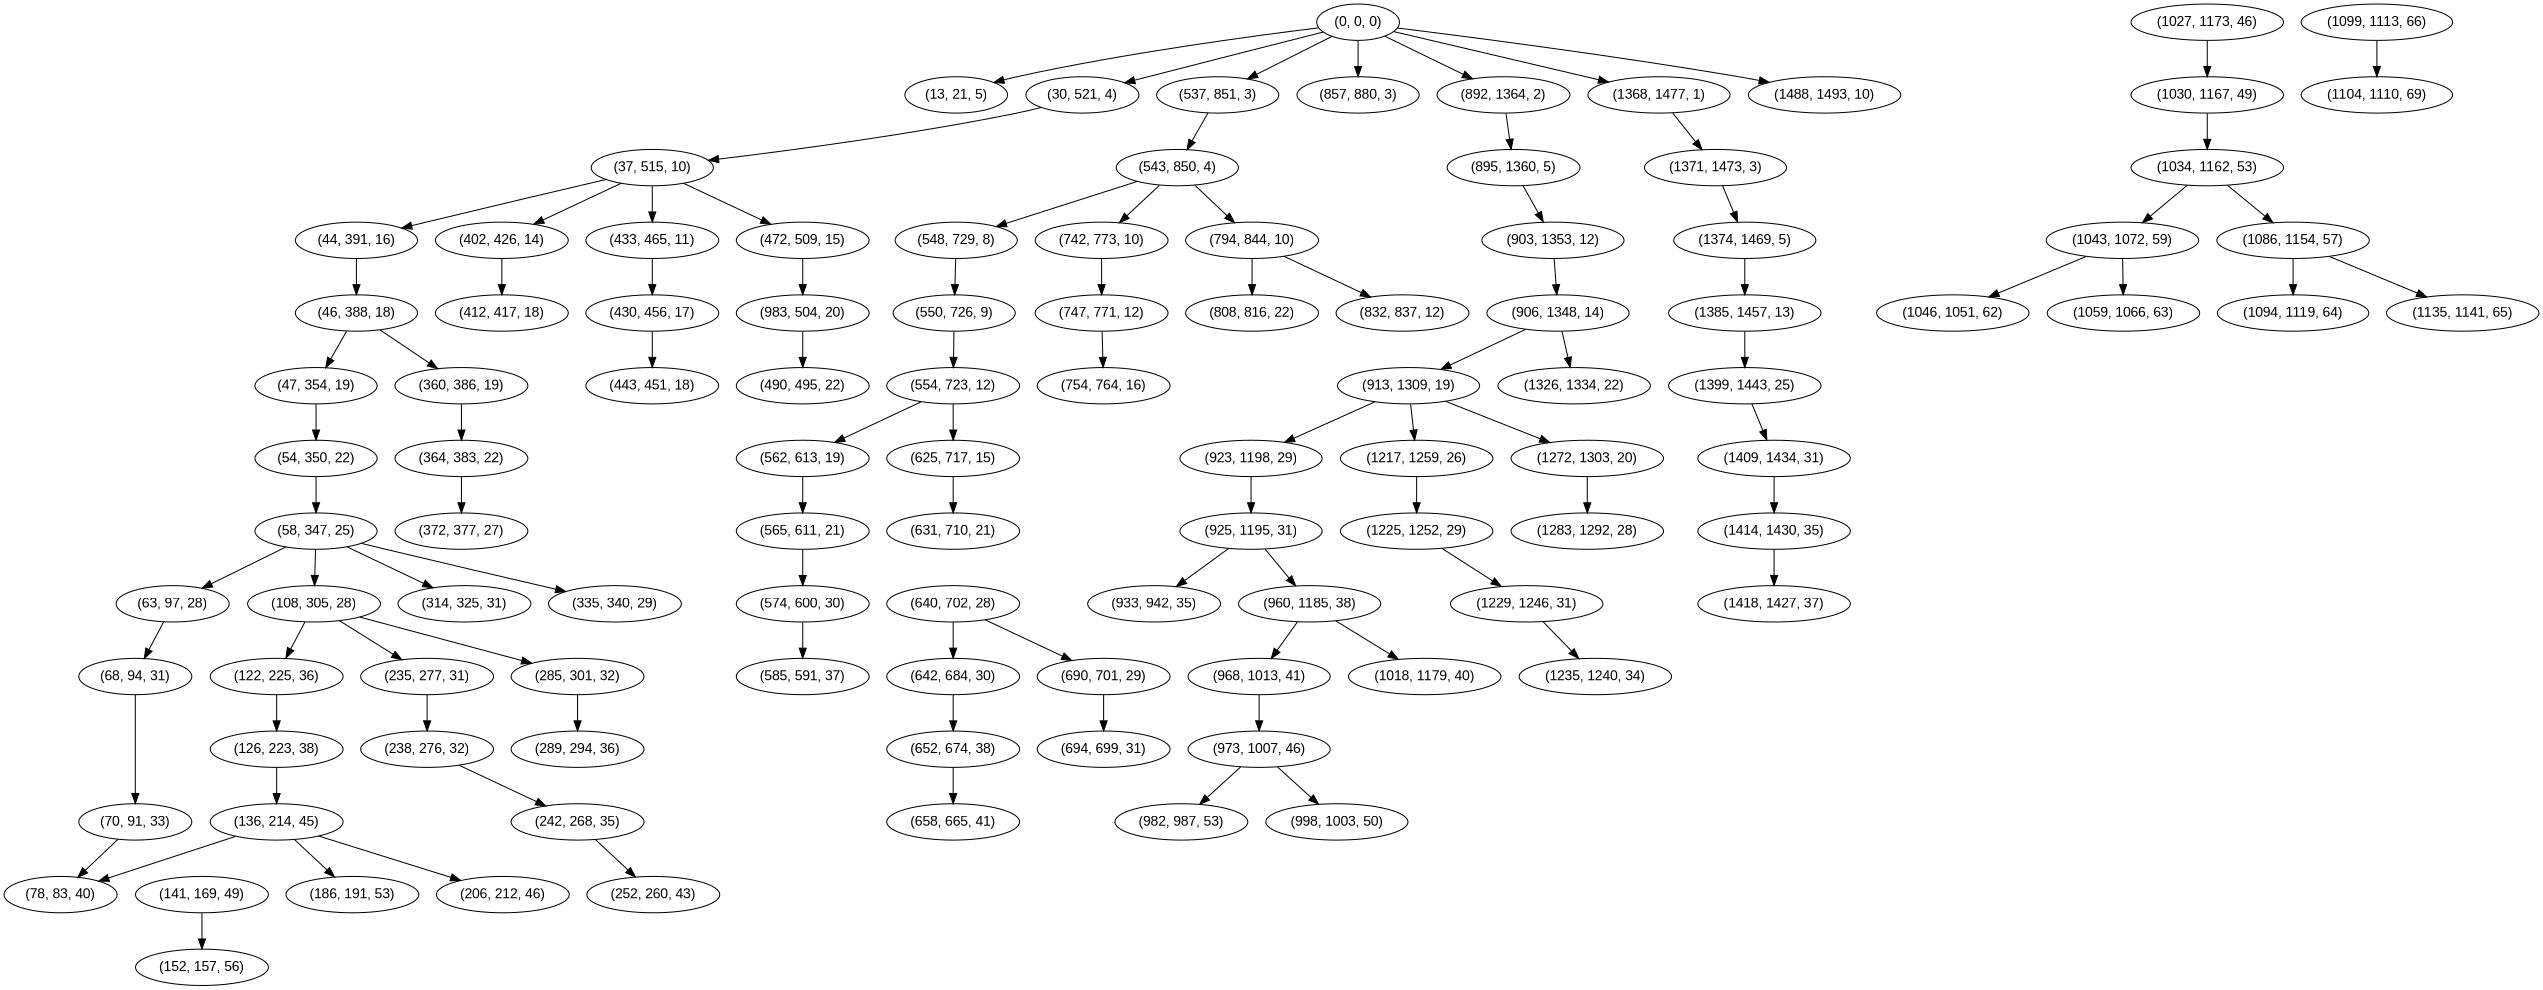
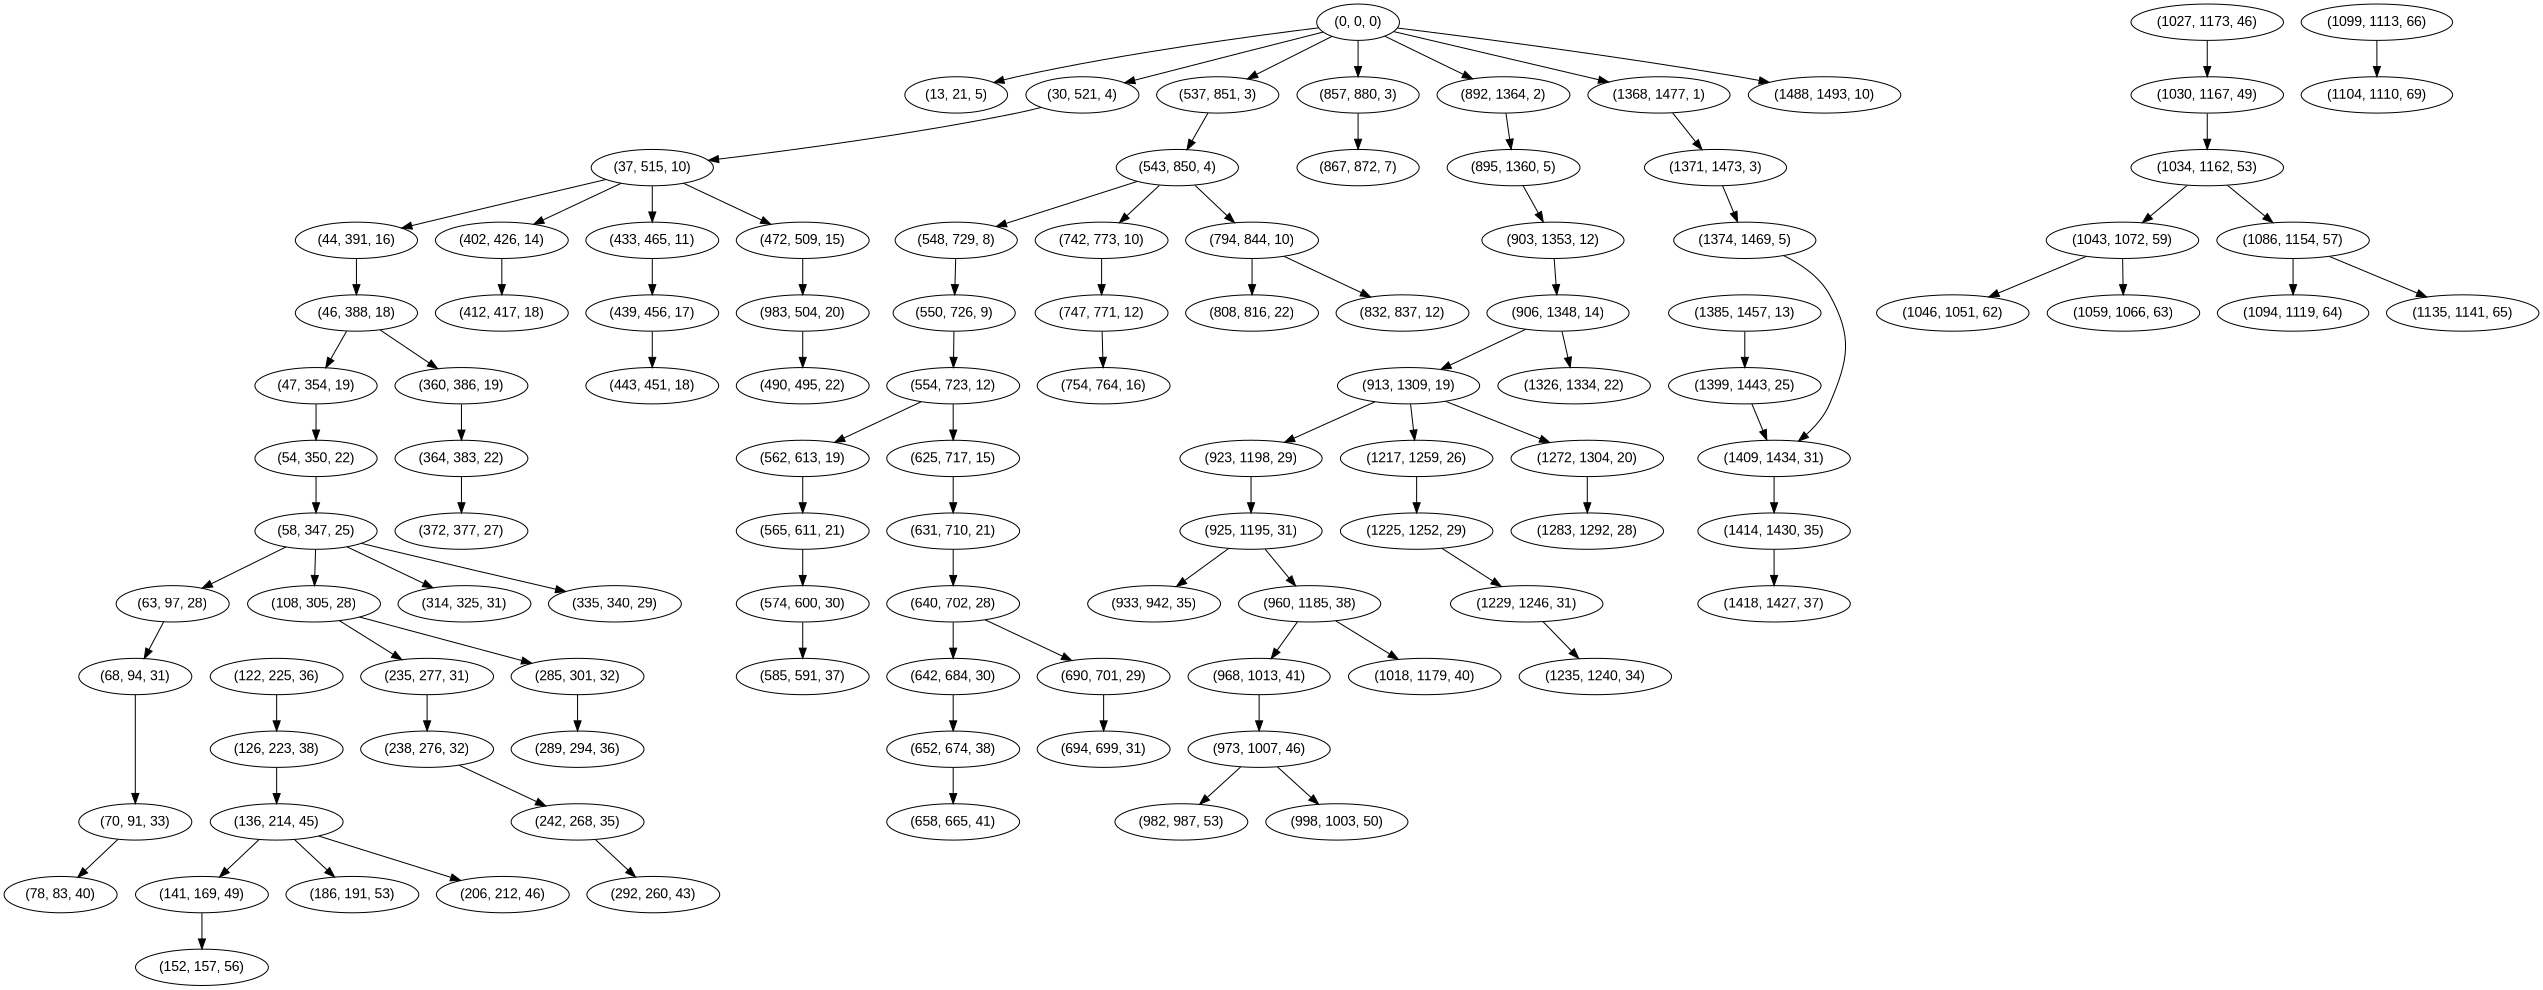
node "(867, 872, 7)": added
edge "(1374, 1469, 5)" -> "(1385, 1457, 13)": now "(1374, 1469, 5)" -> "(1409, 1434, 31)"
node "(430, 456, 17)": label "(430, 456, 17)" -> "(439, 456, 17)"
node "(1272, 1303, 20)": label "(1272, 1303, 20)" -> "(1272, 1304, 20)"
edge "(631, 710, 21)" -> "(640, 702, 28)": added
edge "(108, 305, 28)" -> "(122, 225, 36)": removed
edge "(136, 214, 45)" -> "(78, 83, 40)": now "(136, 214, 45)" -> "(141, 169, 49)"
node "(252, 260, 43)": label "(252, 260, 43)" -> "(292, 260, 43)"
